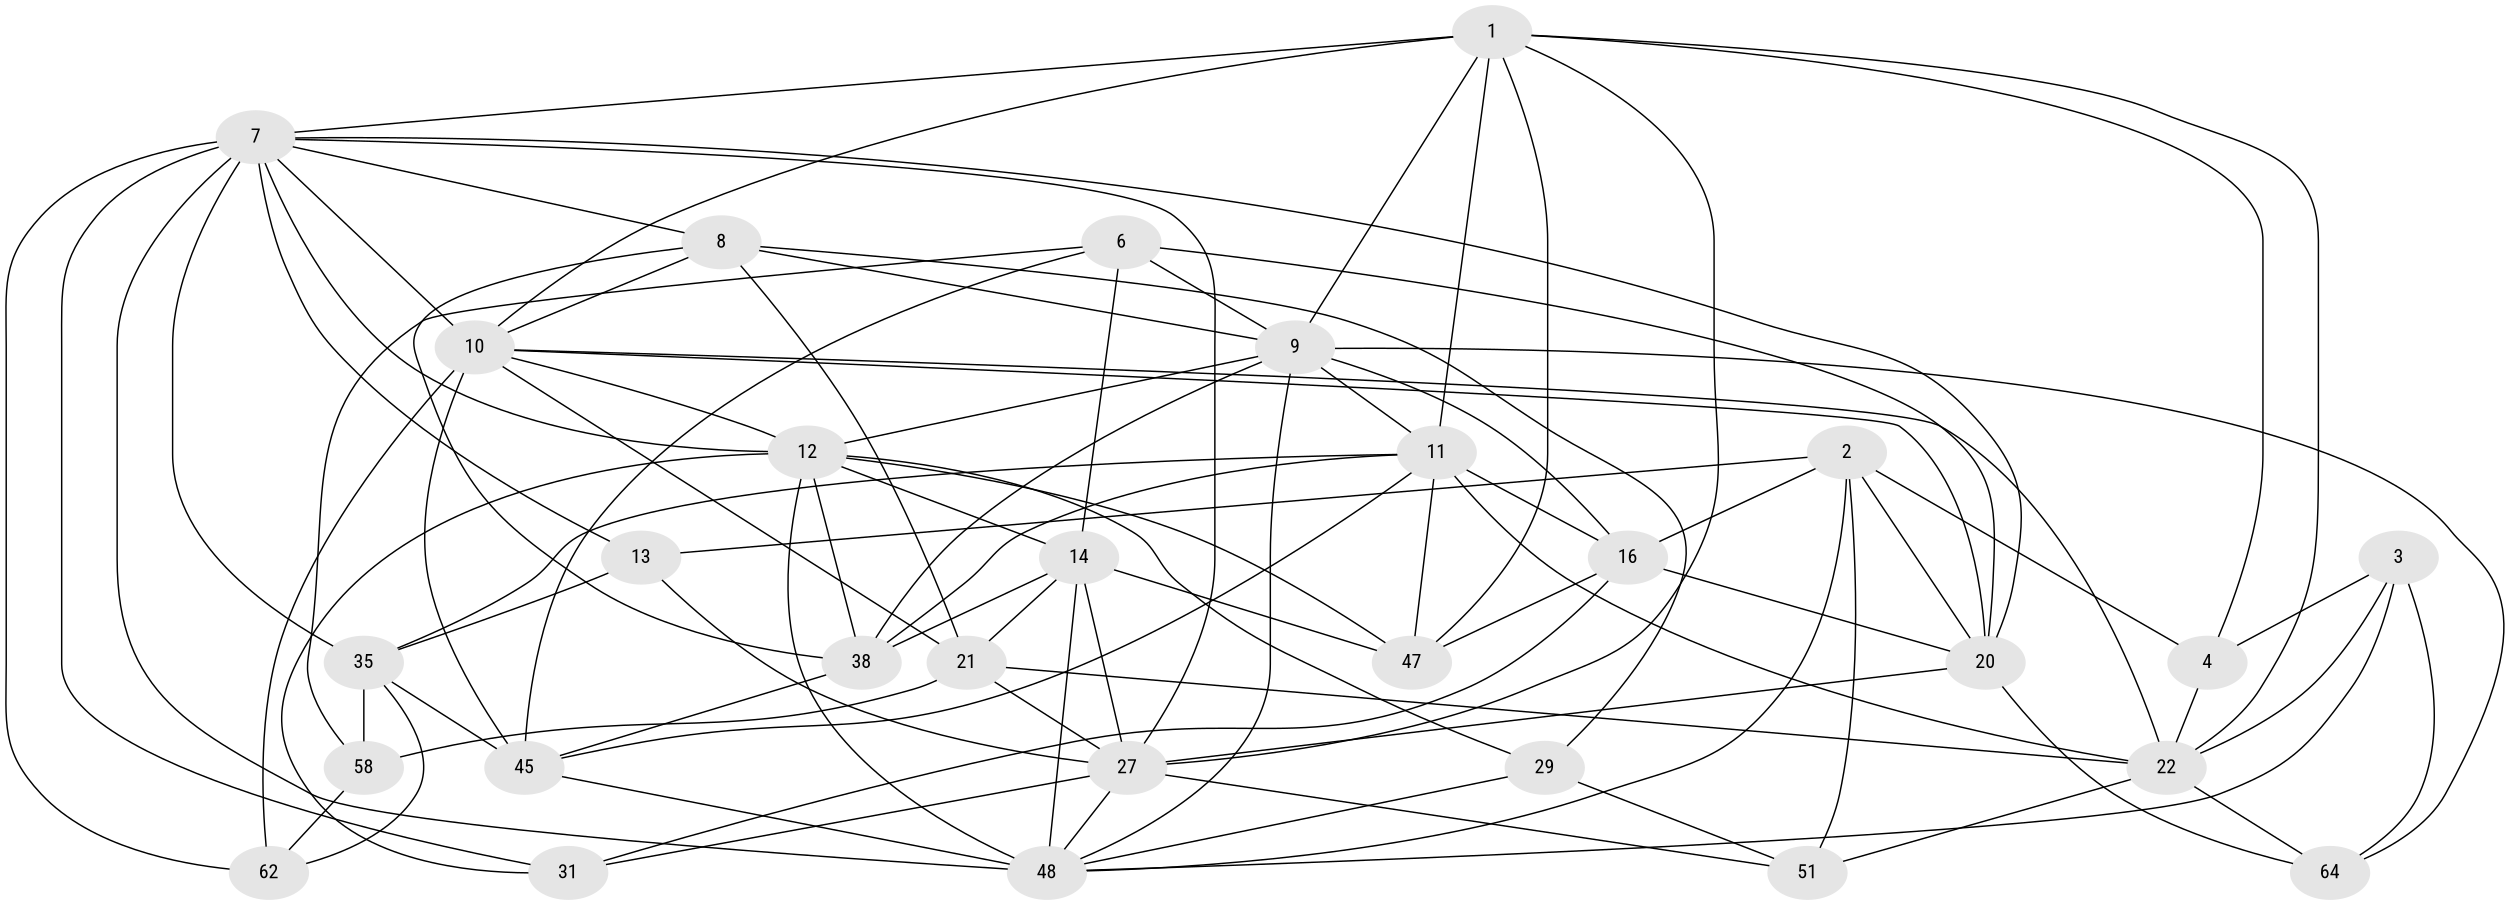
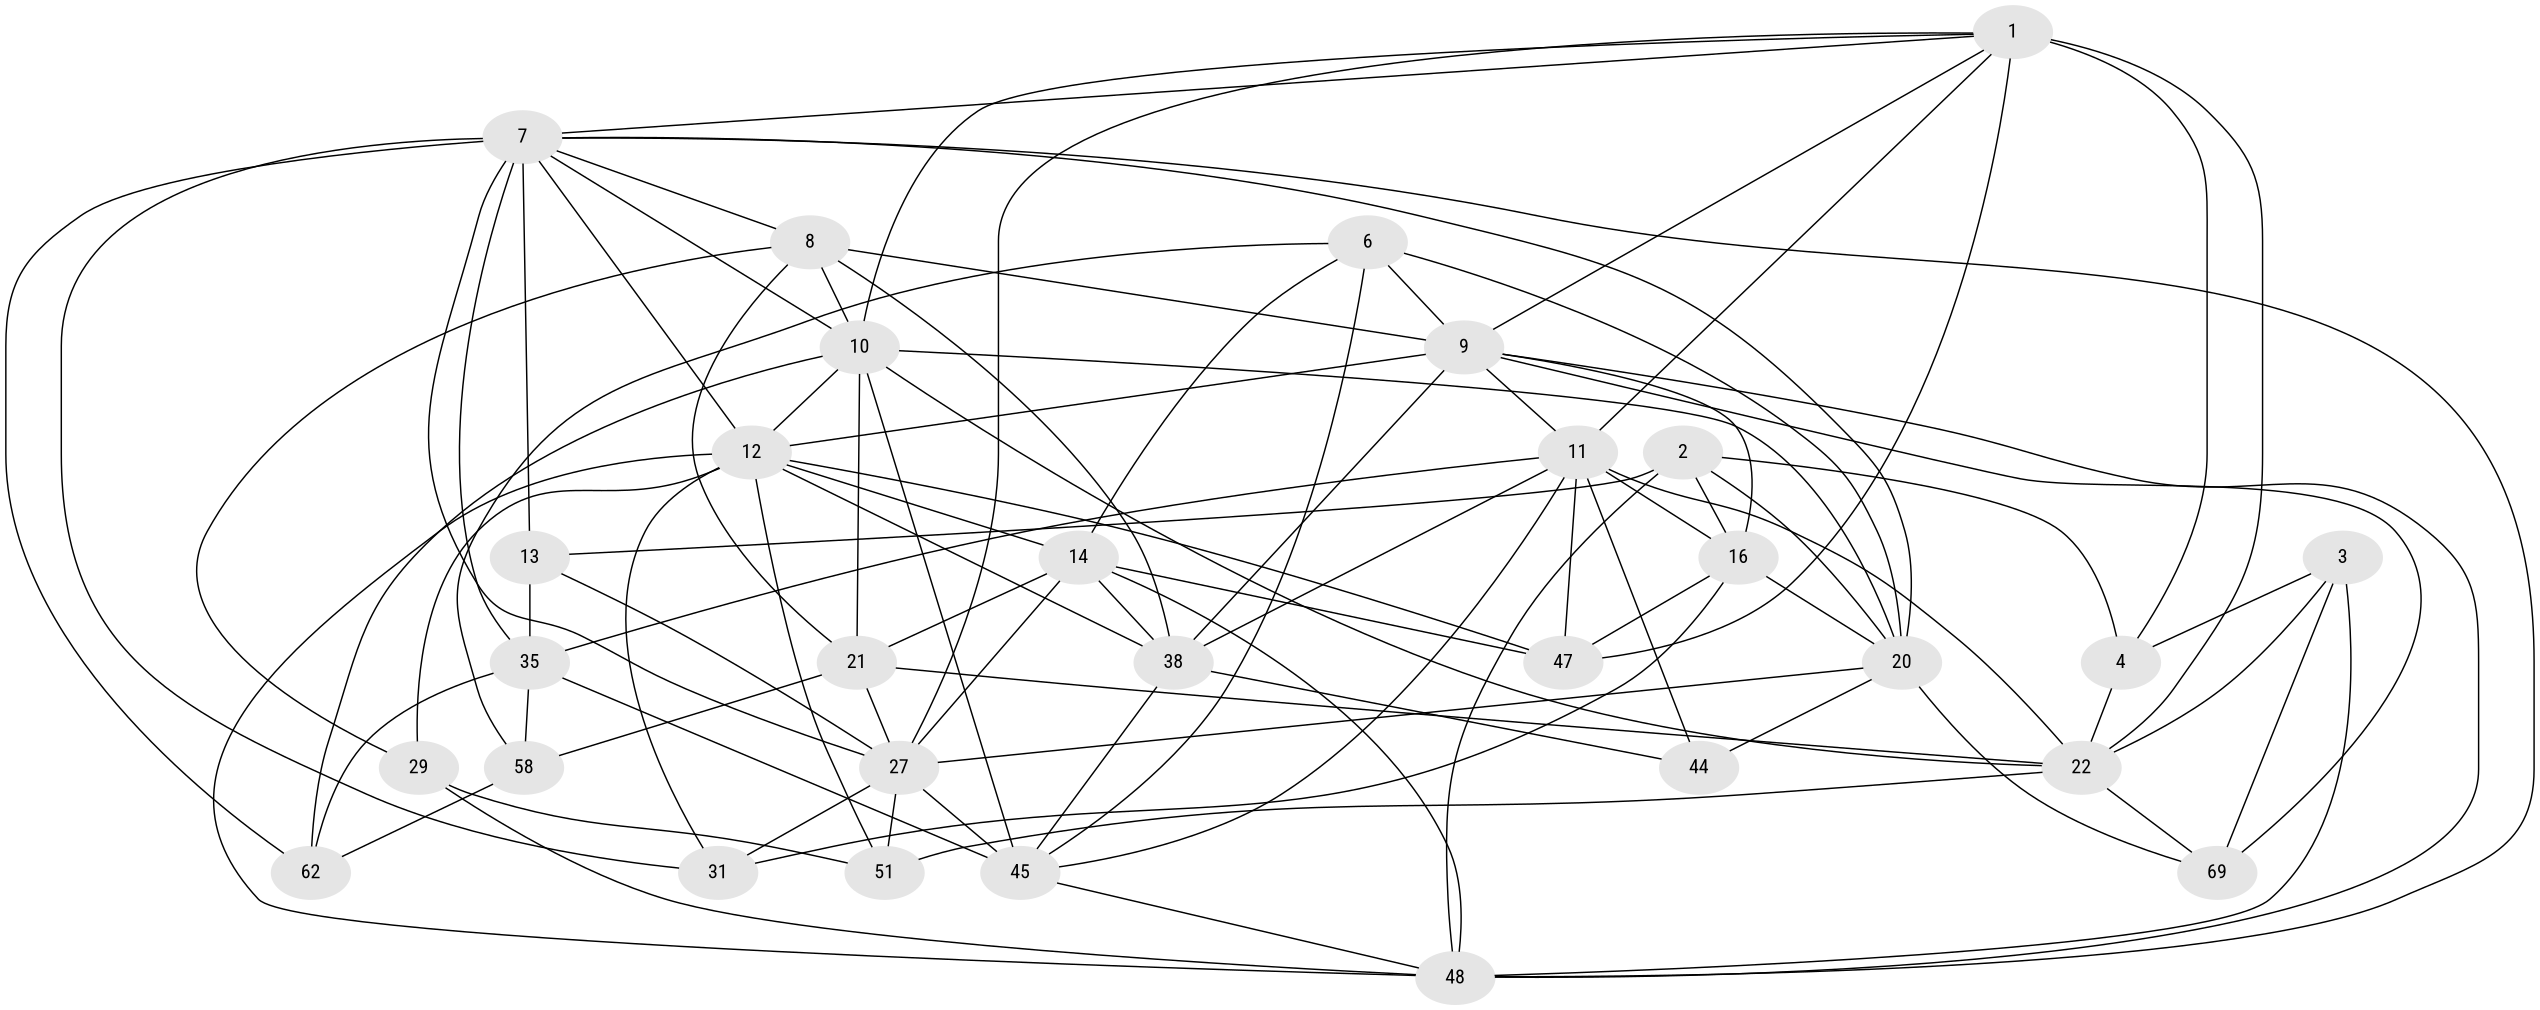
edge "2" -- "51": now "12" -- "51"
node "44": added
edge "27" -- "48": now "27" -- "45"
node "64": label "64" -> "69"
